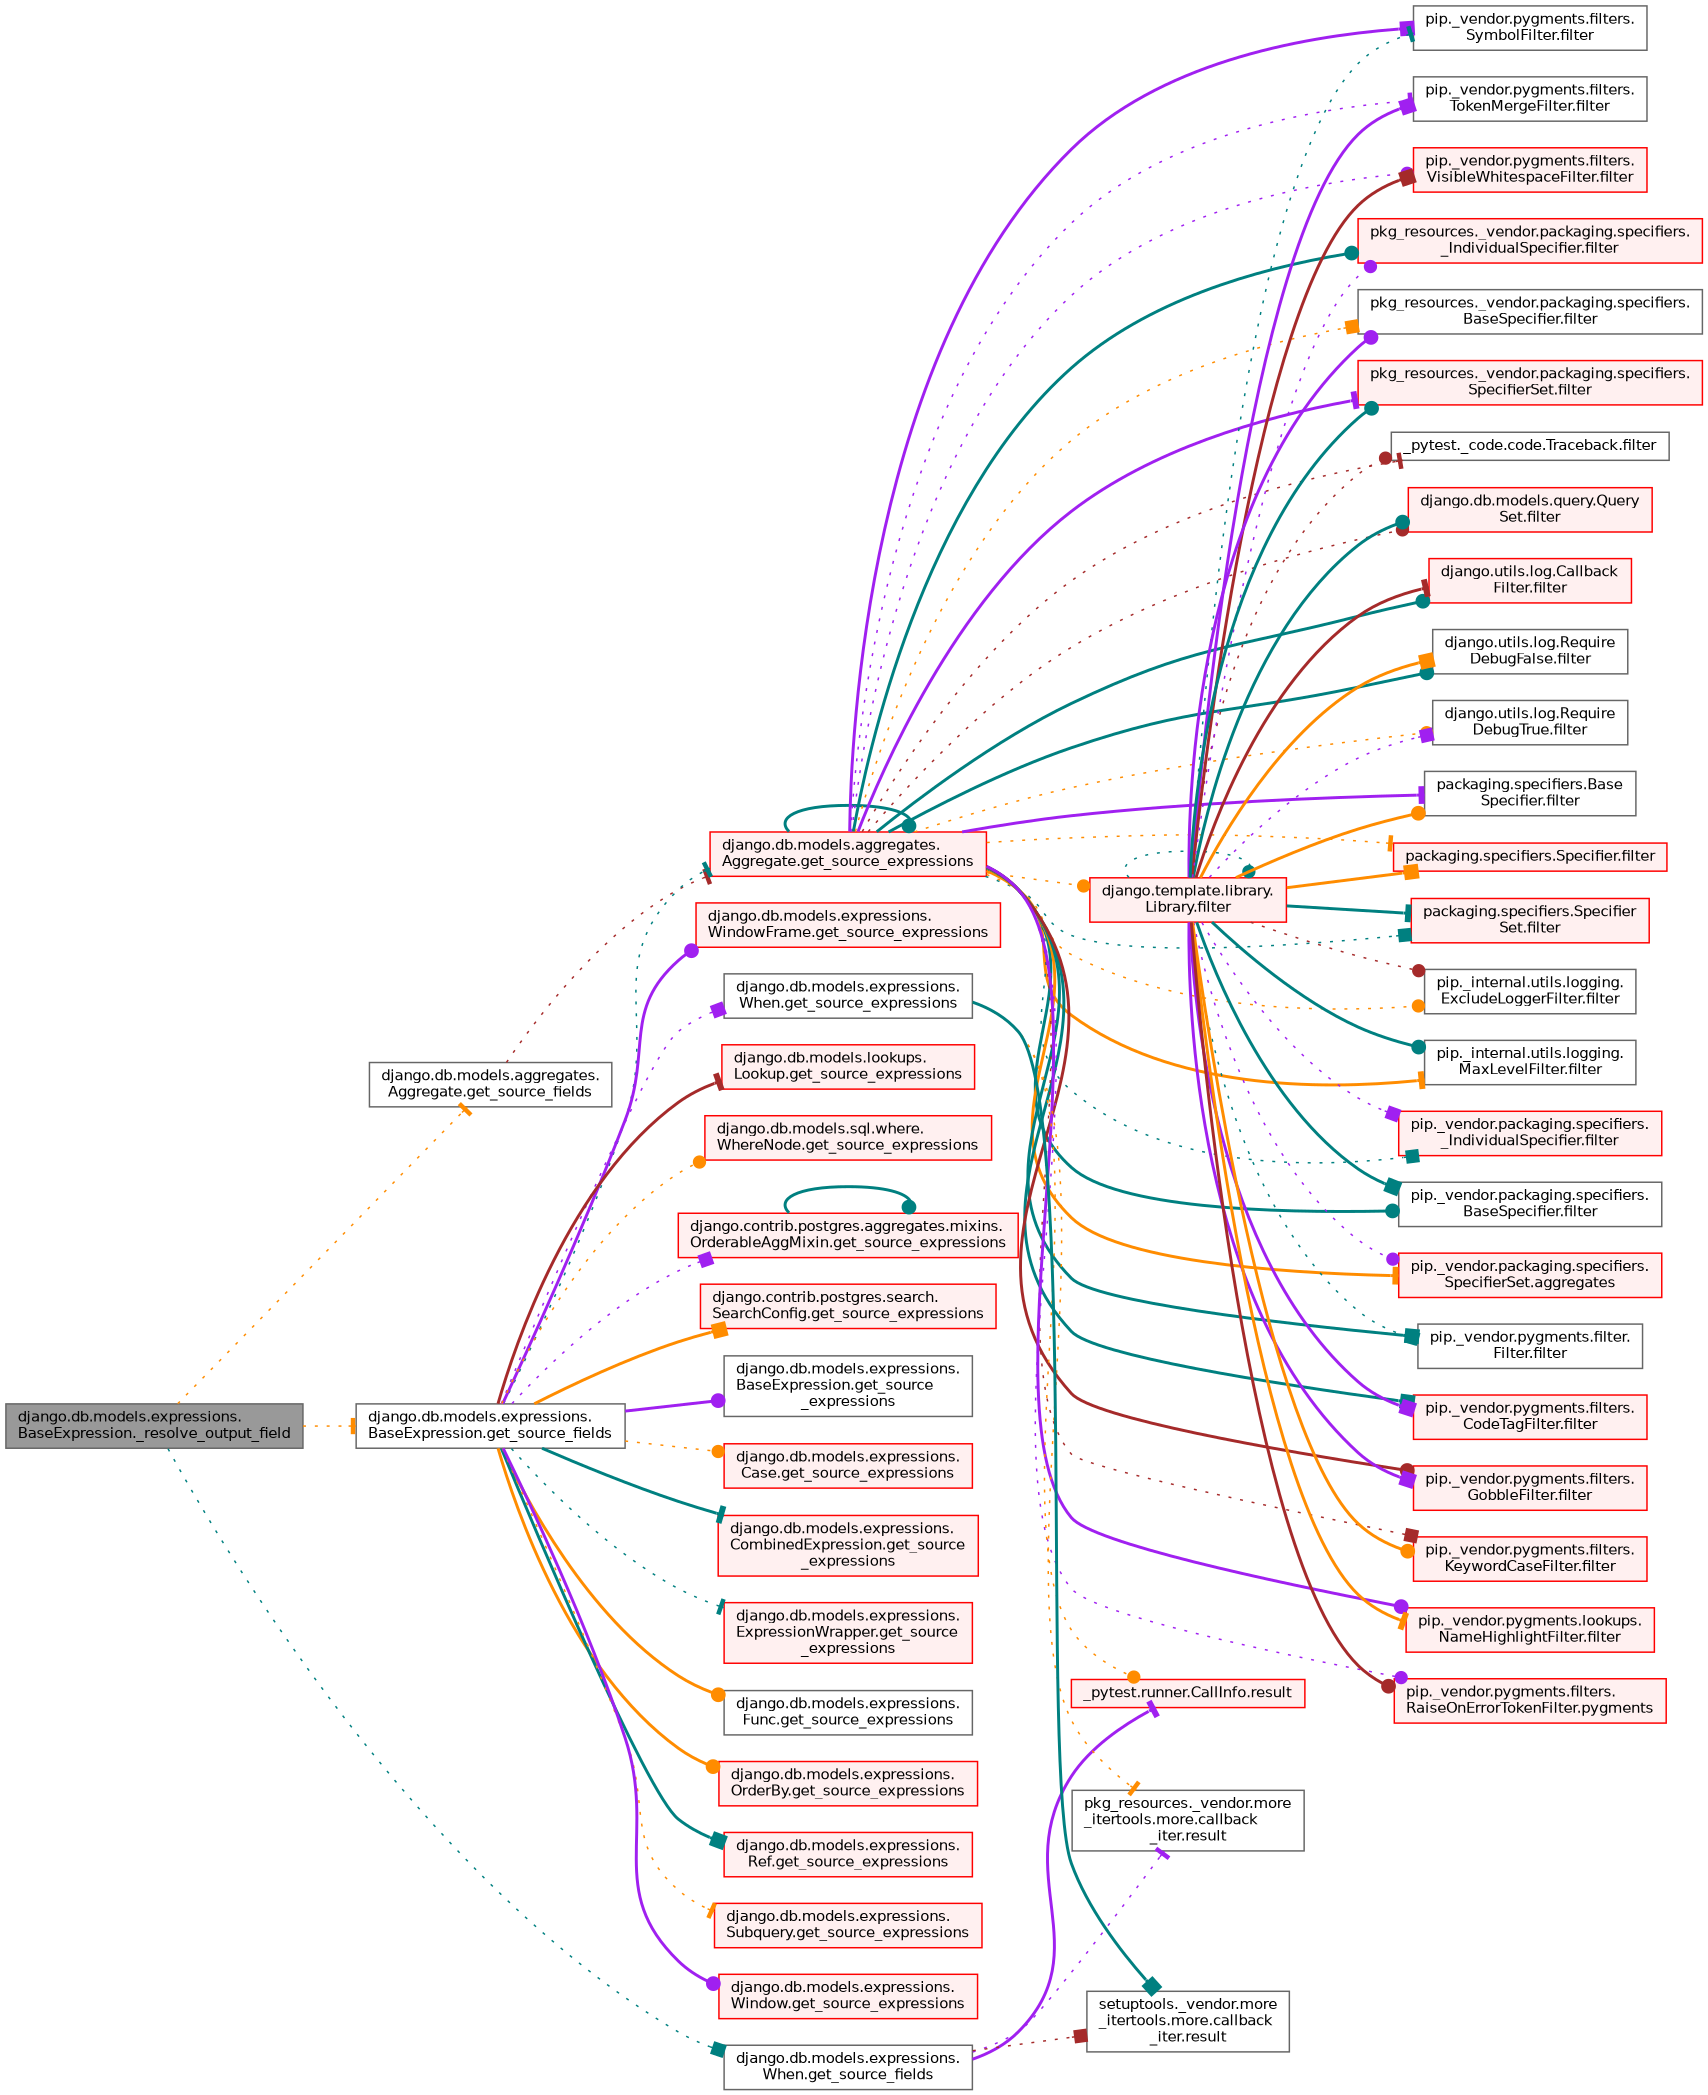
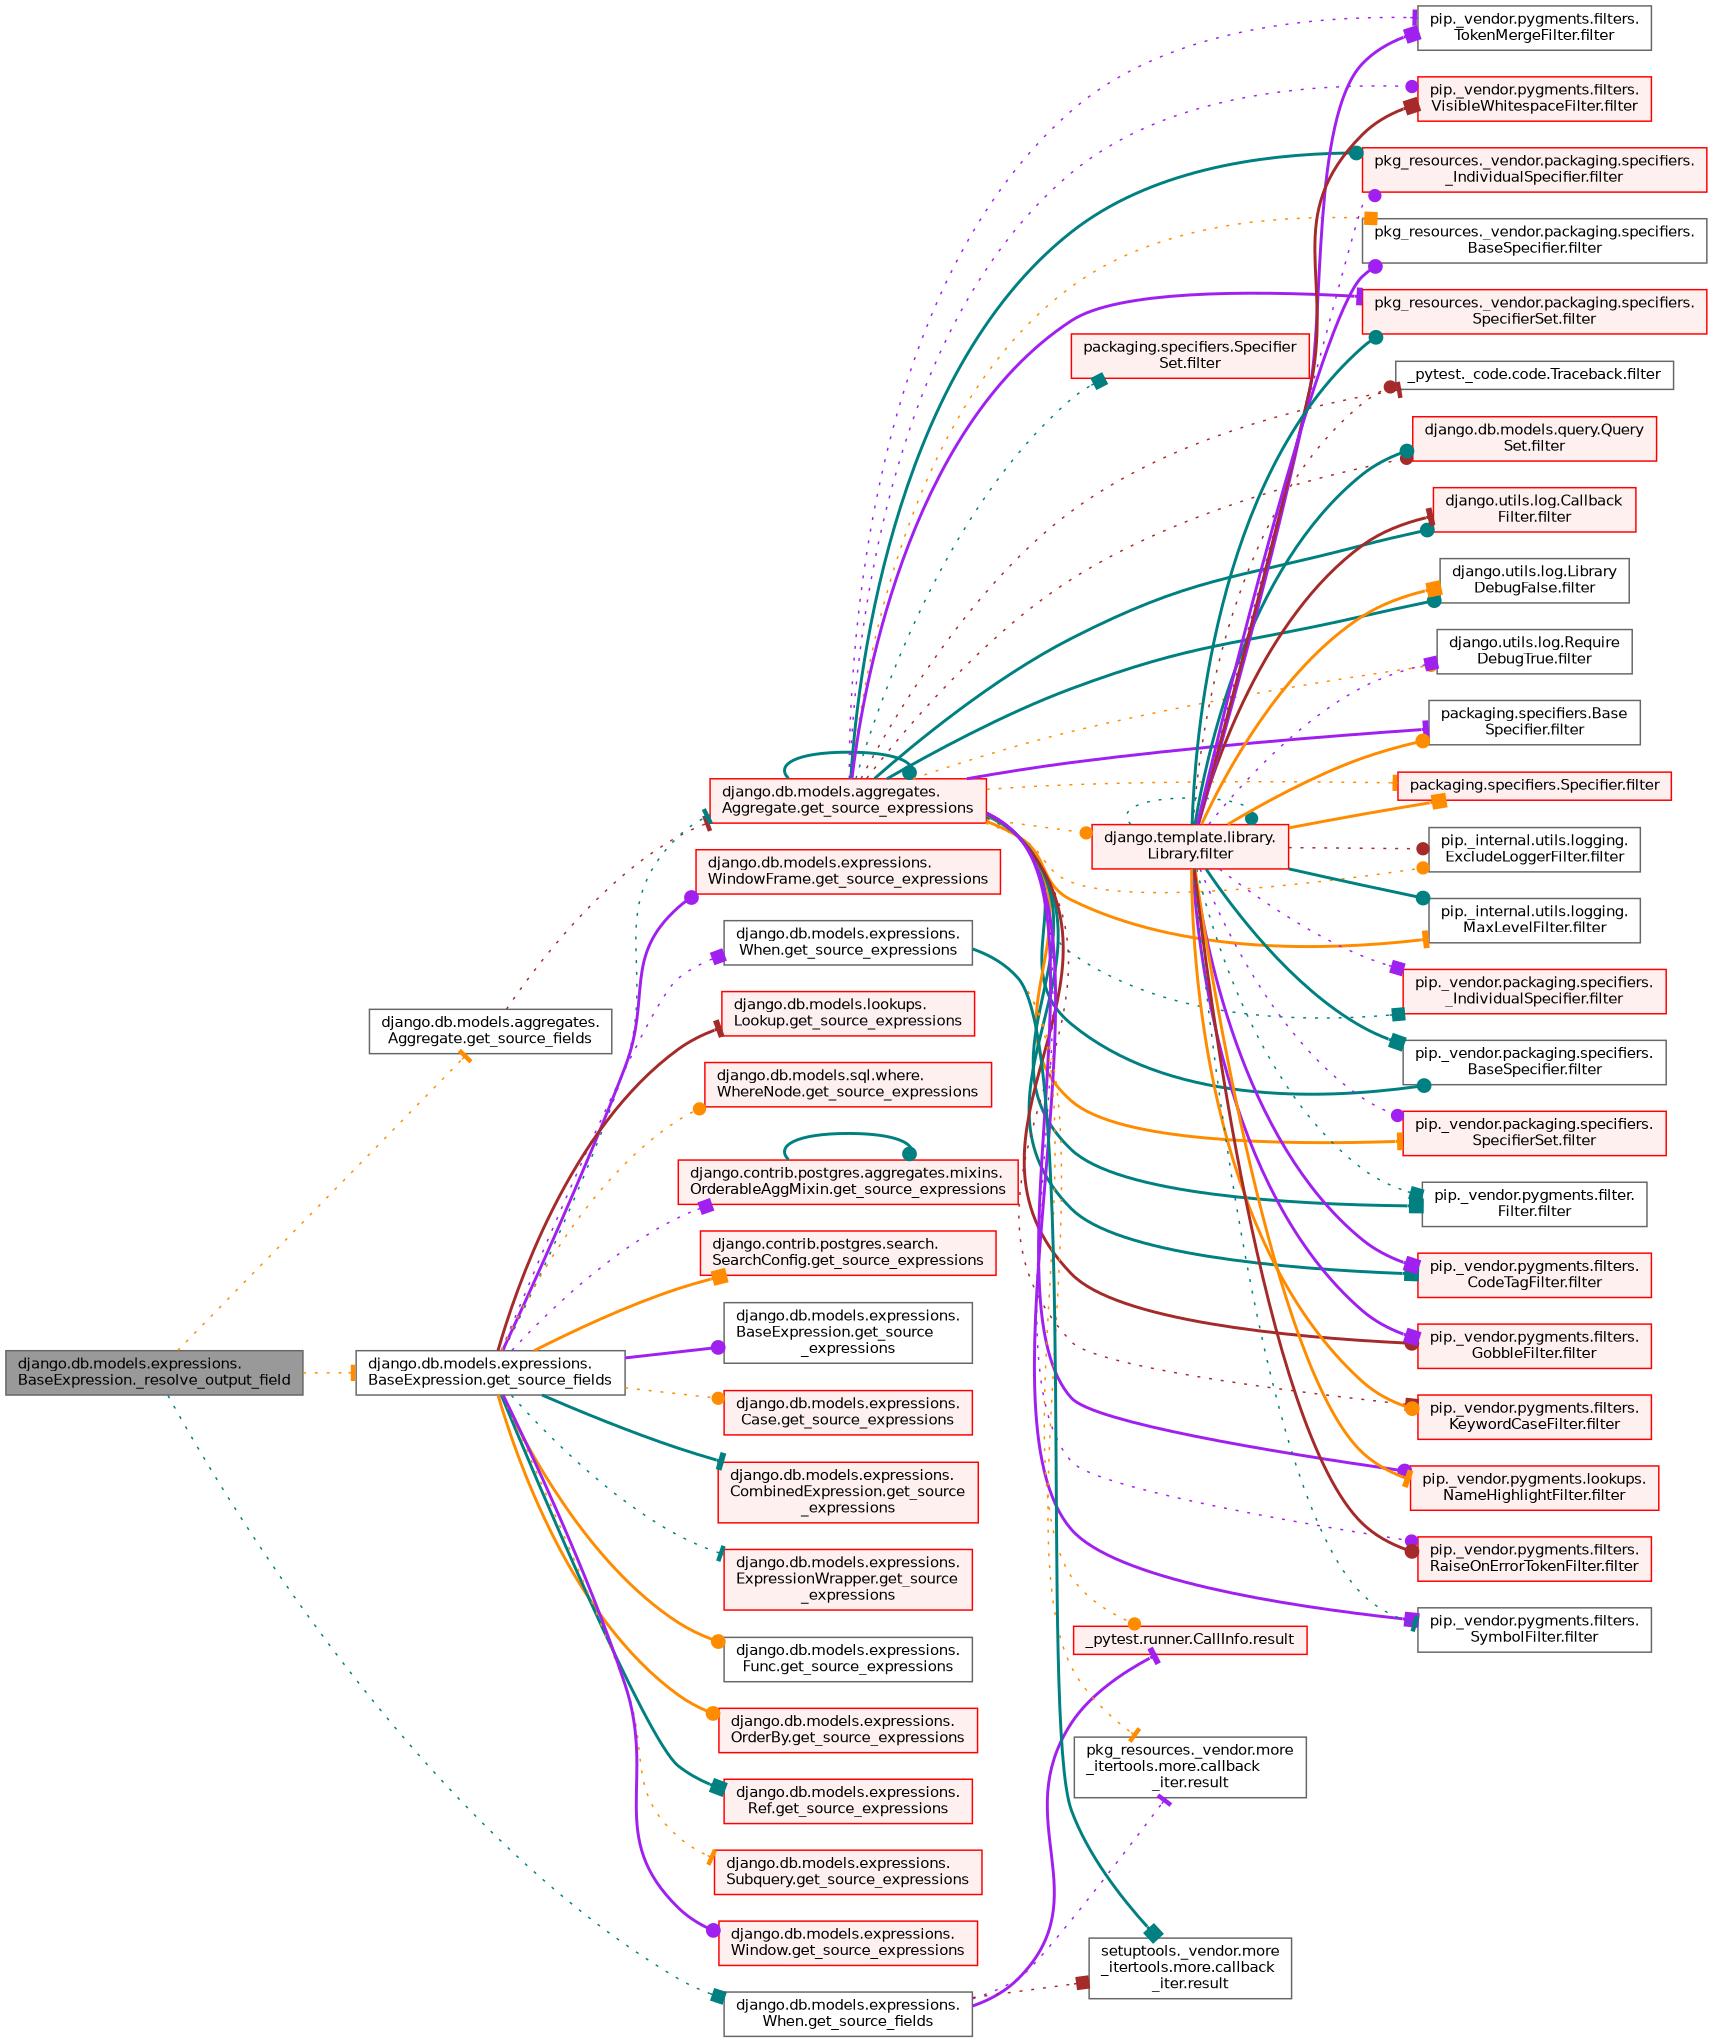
node "django.utils.log.Require DebugFalse.filter": label "django.utils.log.Require DebugFalse.filter" -> "django.utils.log.Library DebugFalse.filter"
edge "django.template.library. Library.filter" -> "packaging.specifiers.Specifier Set.filter": removed
node "pip._vendor.packaging.specifiers. SpecifierSet.aggregates": label "pip._vendor.packaging.specifiers. SpecifierSet.aggregates" -> "pip._vendor.packaging.specifiers. SpecifierSet.filter"
node "pip._vendor.pygments.filters. RaiseOnErrorTokenFilter.pygments": label "pip._vendor.pygments.filters. RaiseOnErrorTokenFilter.pygments" -> "pip._vendor.pygments.filters. RaiseOnErrorTokenFilter.filter"
